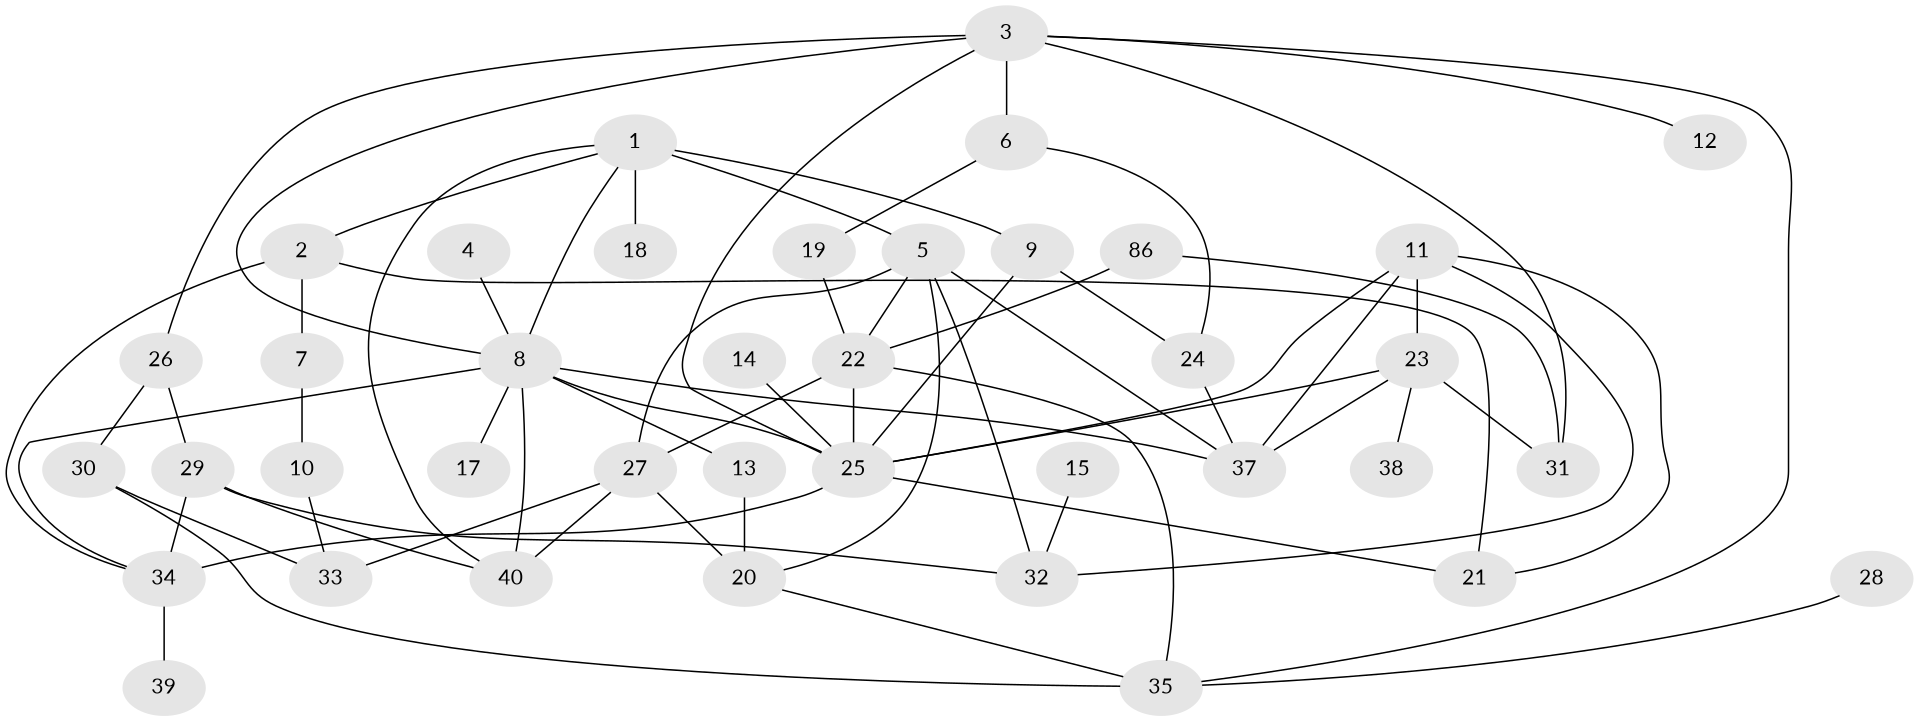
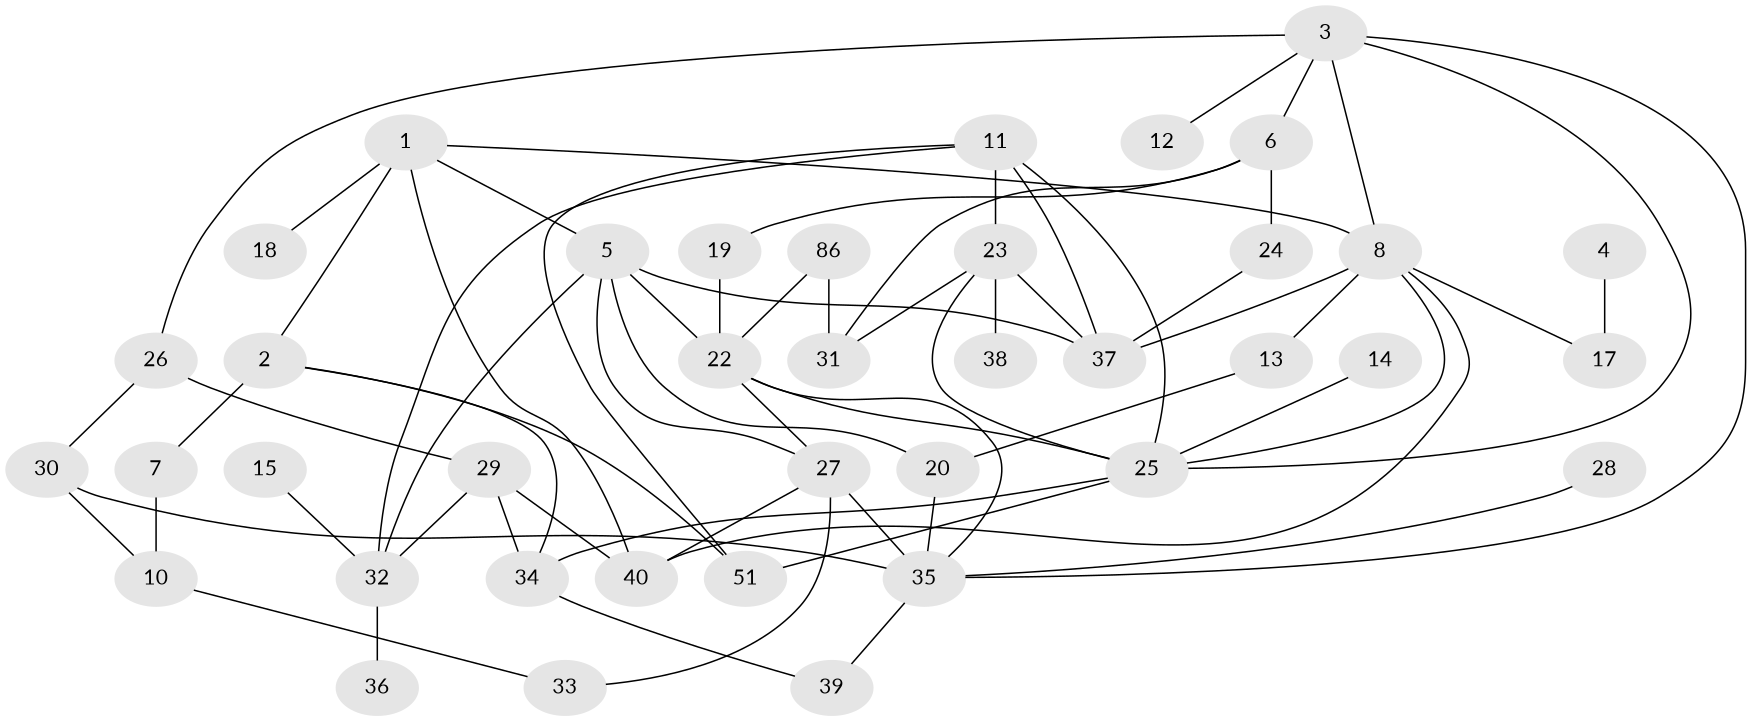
edge "3" -- "31": now "6" -- "31"
node "9": removed
edge "4" -- "8": now "4" -- "17"
edge "8" -- "34": removed
edge "30" -- "33": now "30" -- "10"
edge "27" -- "20": now "27" -- "35"
node "21": label "21" -> "51"
edge "35" -- "39": added
node "36": added
